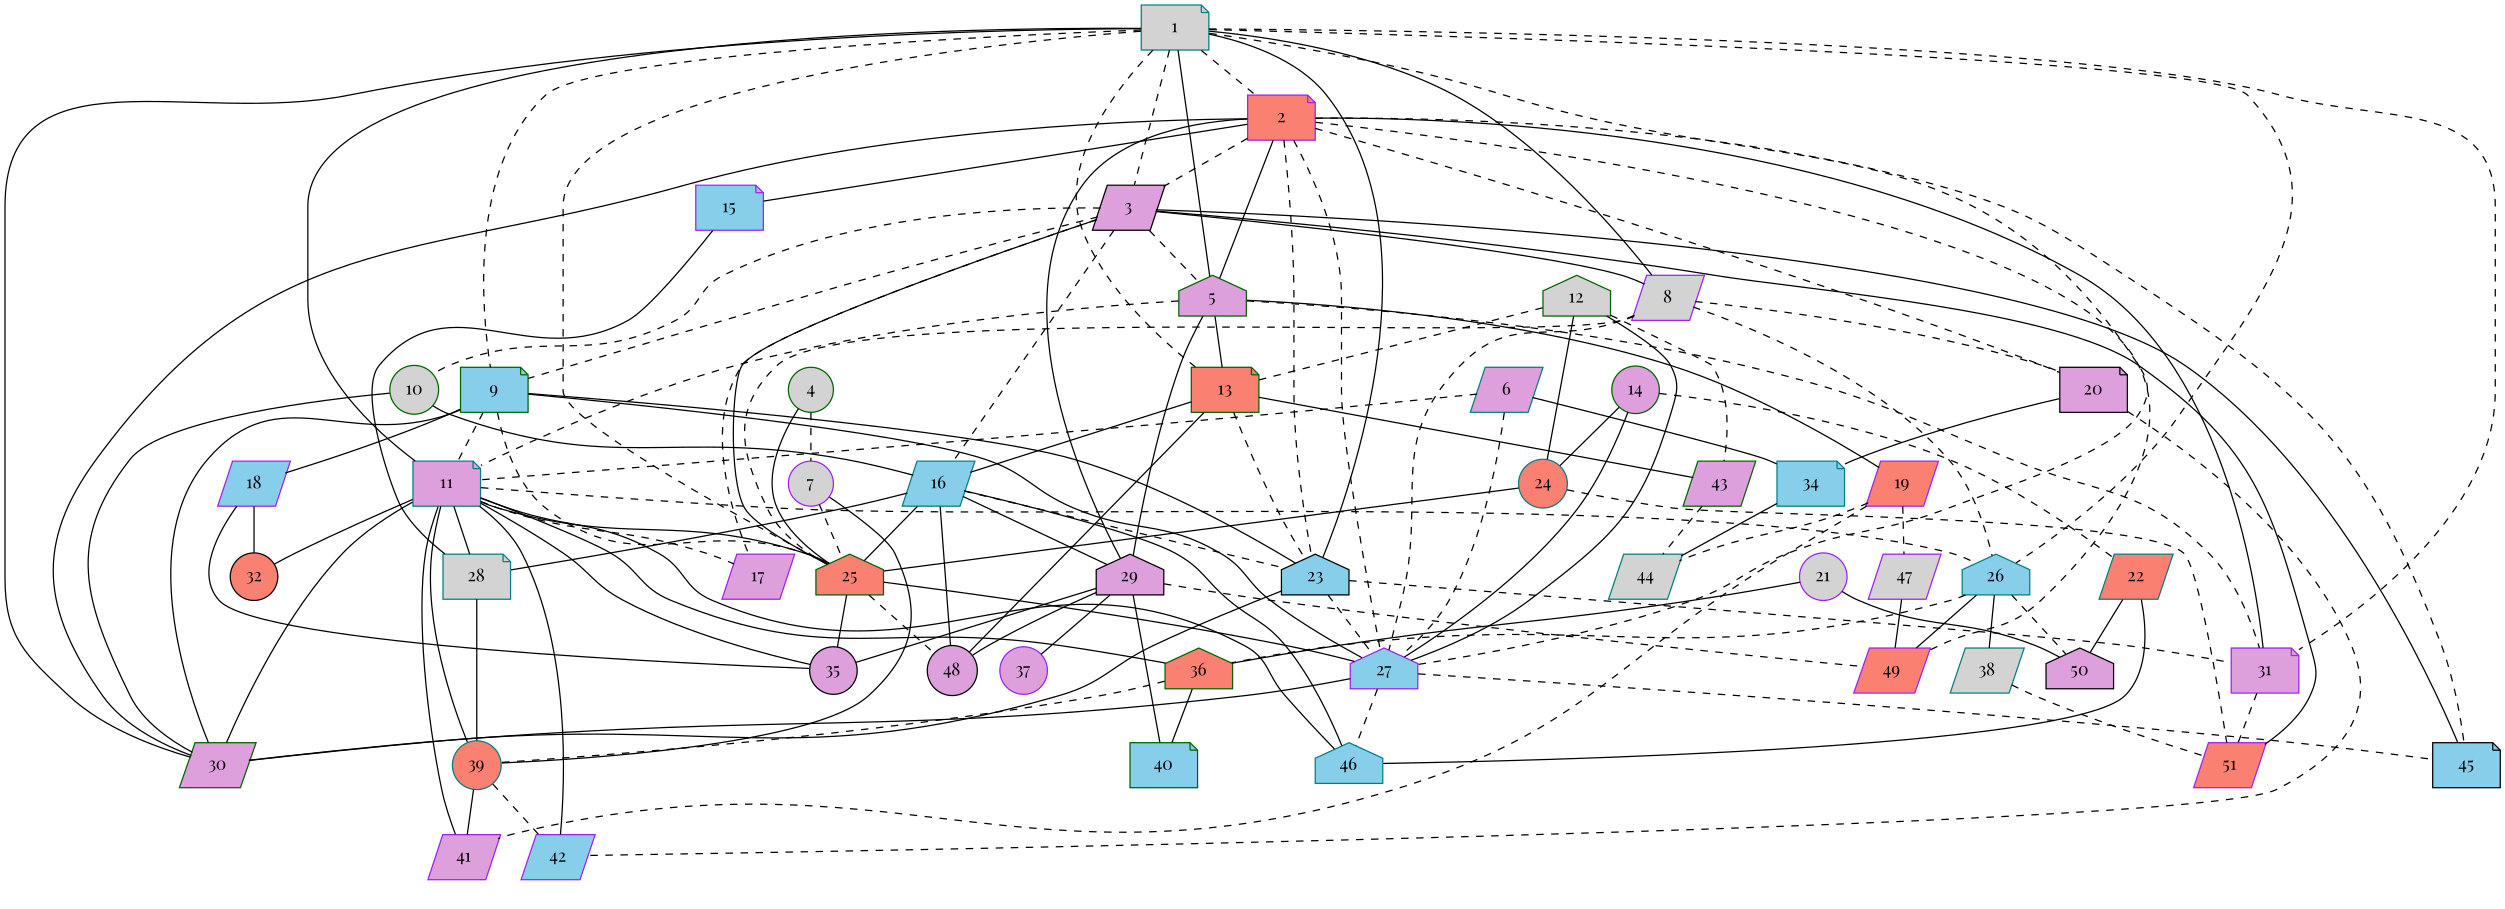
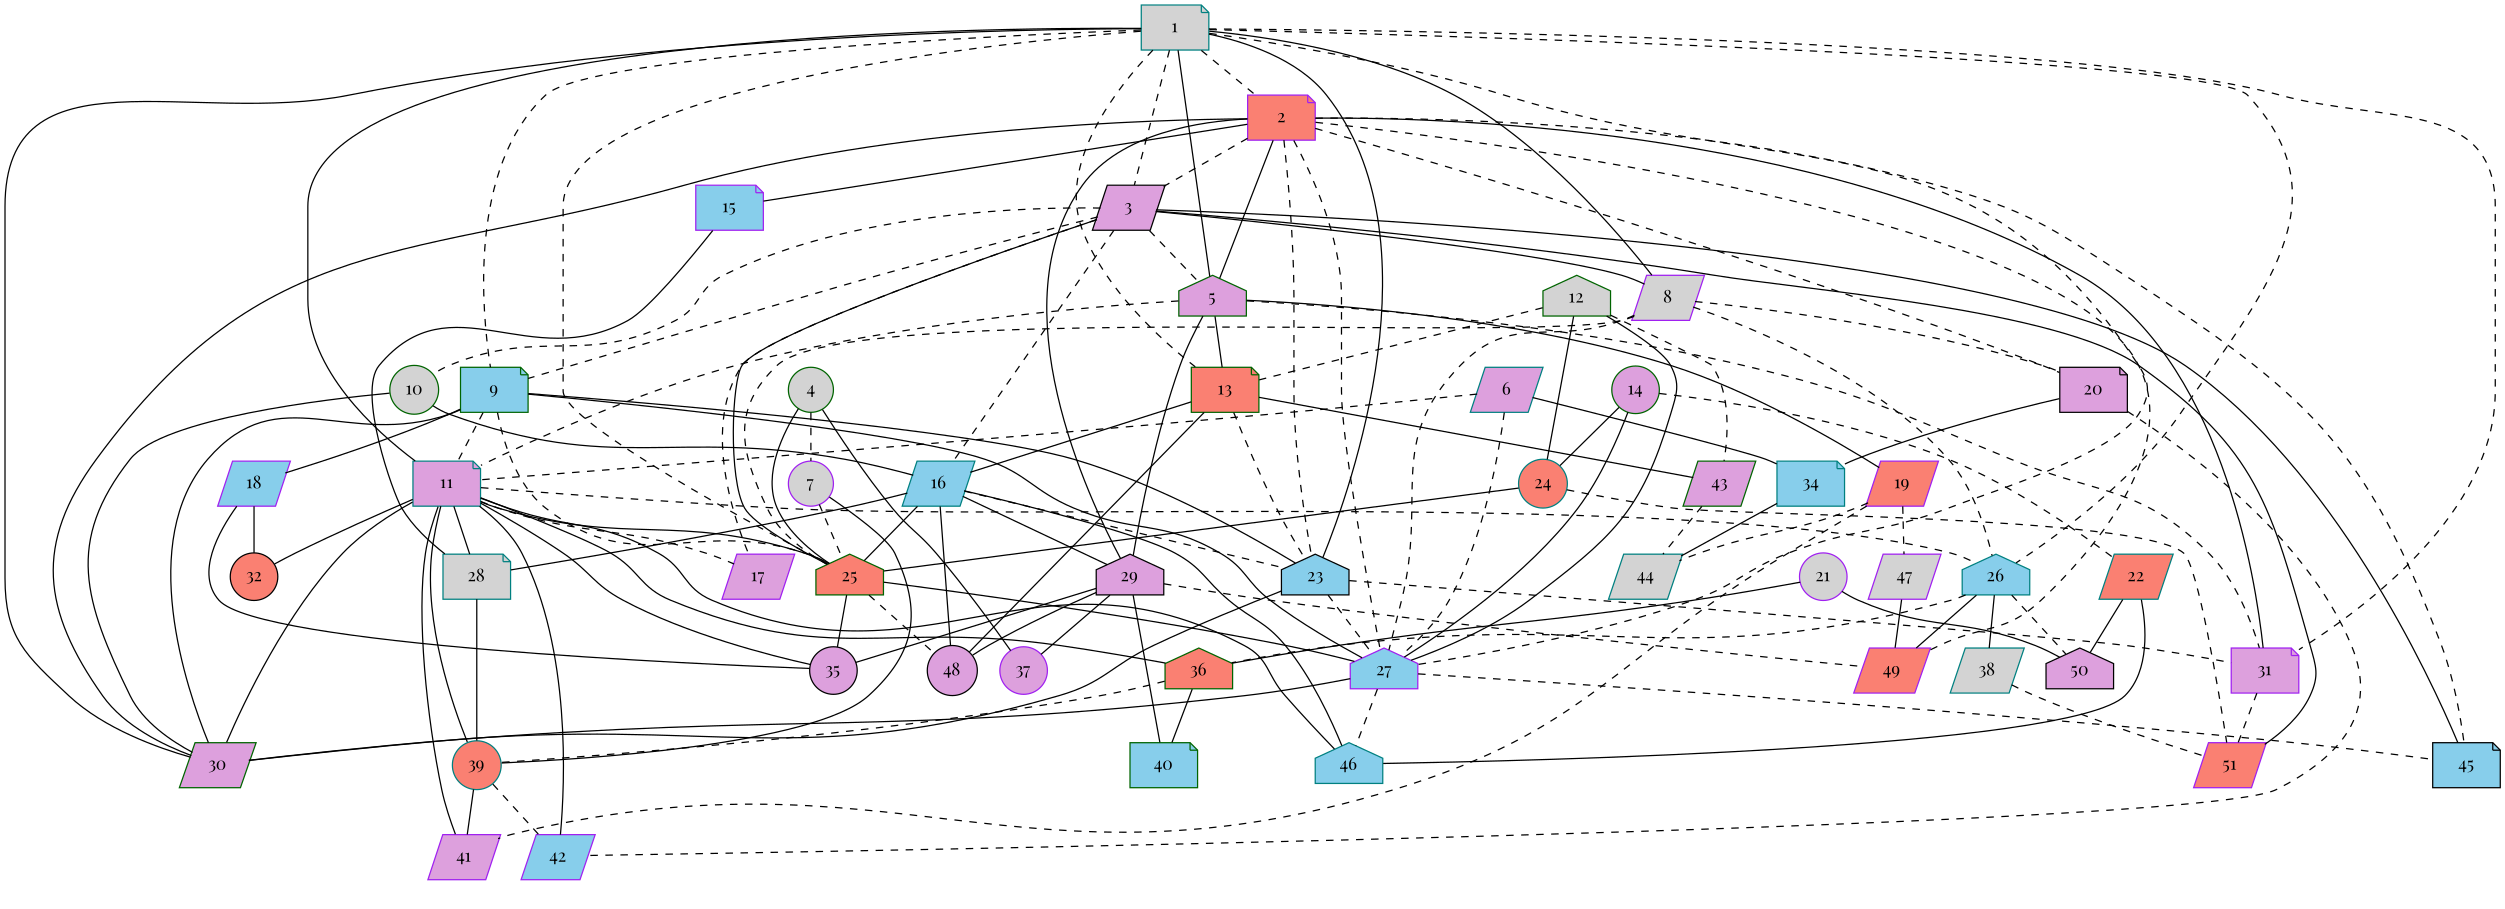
edge "4" -- "37": added
